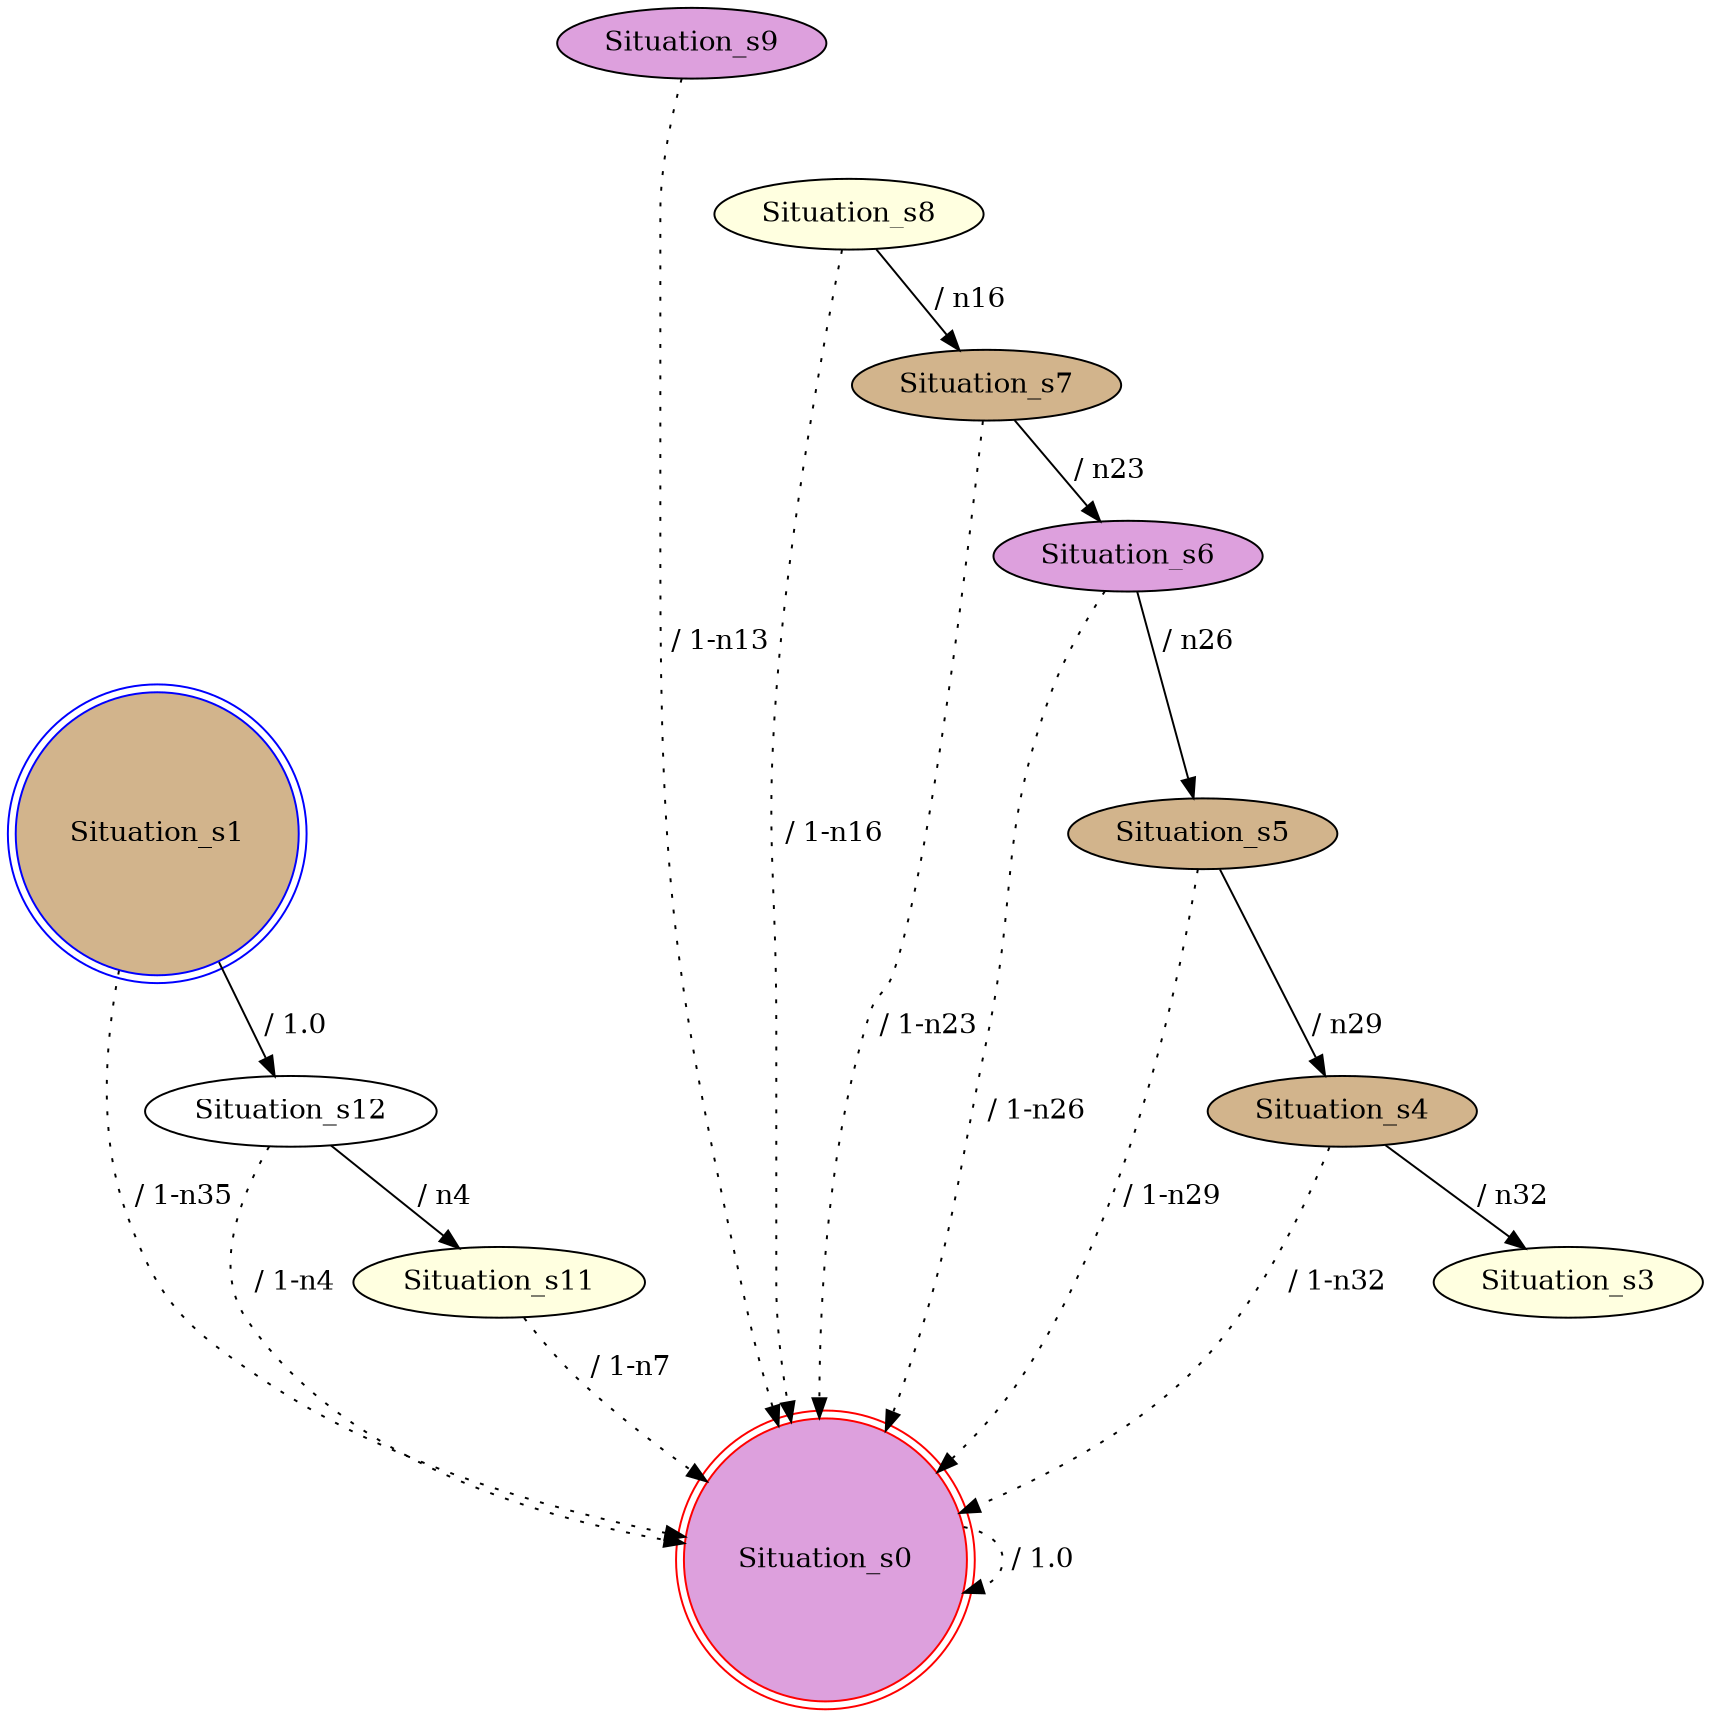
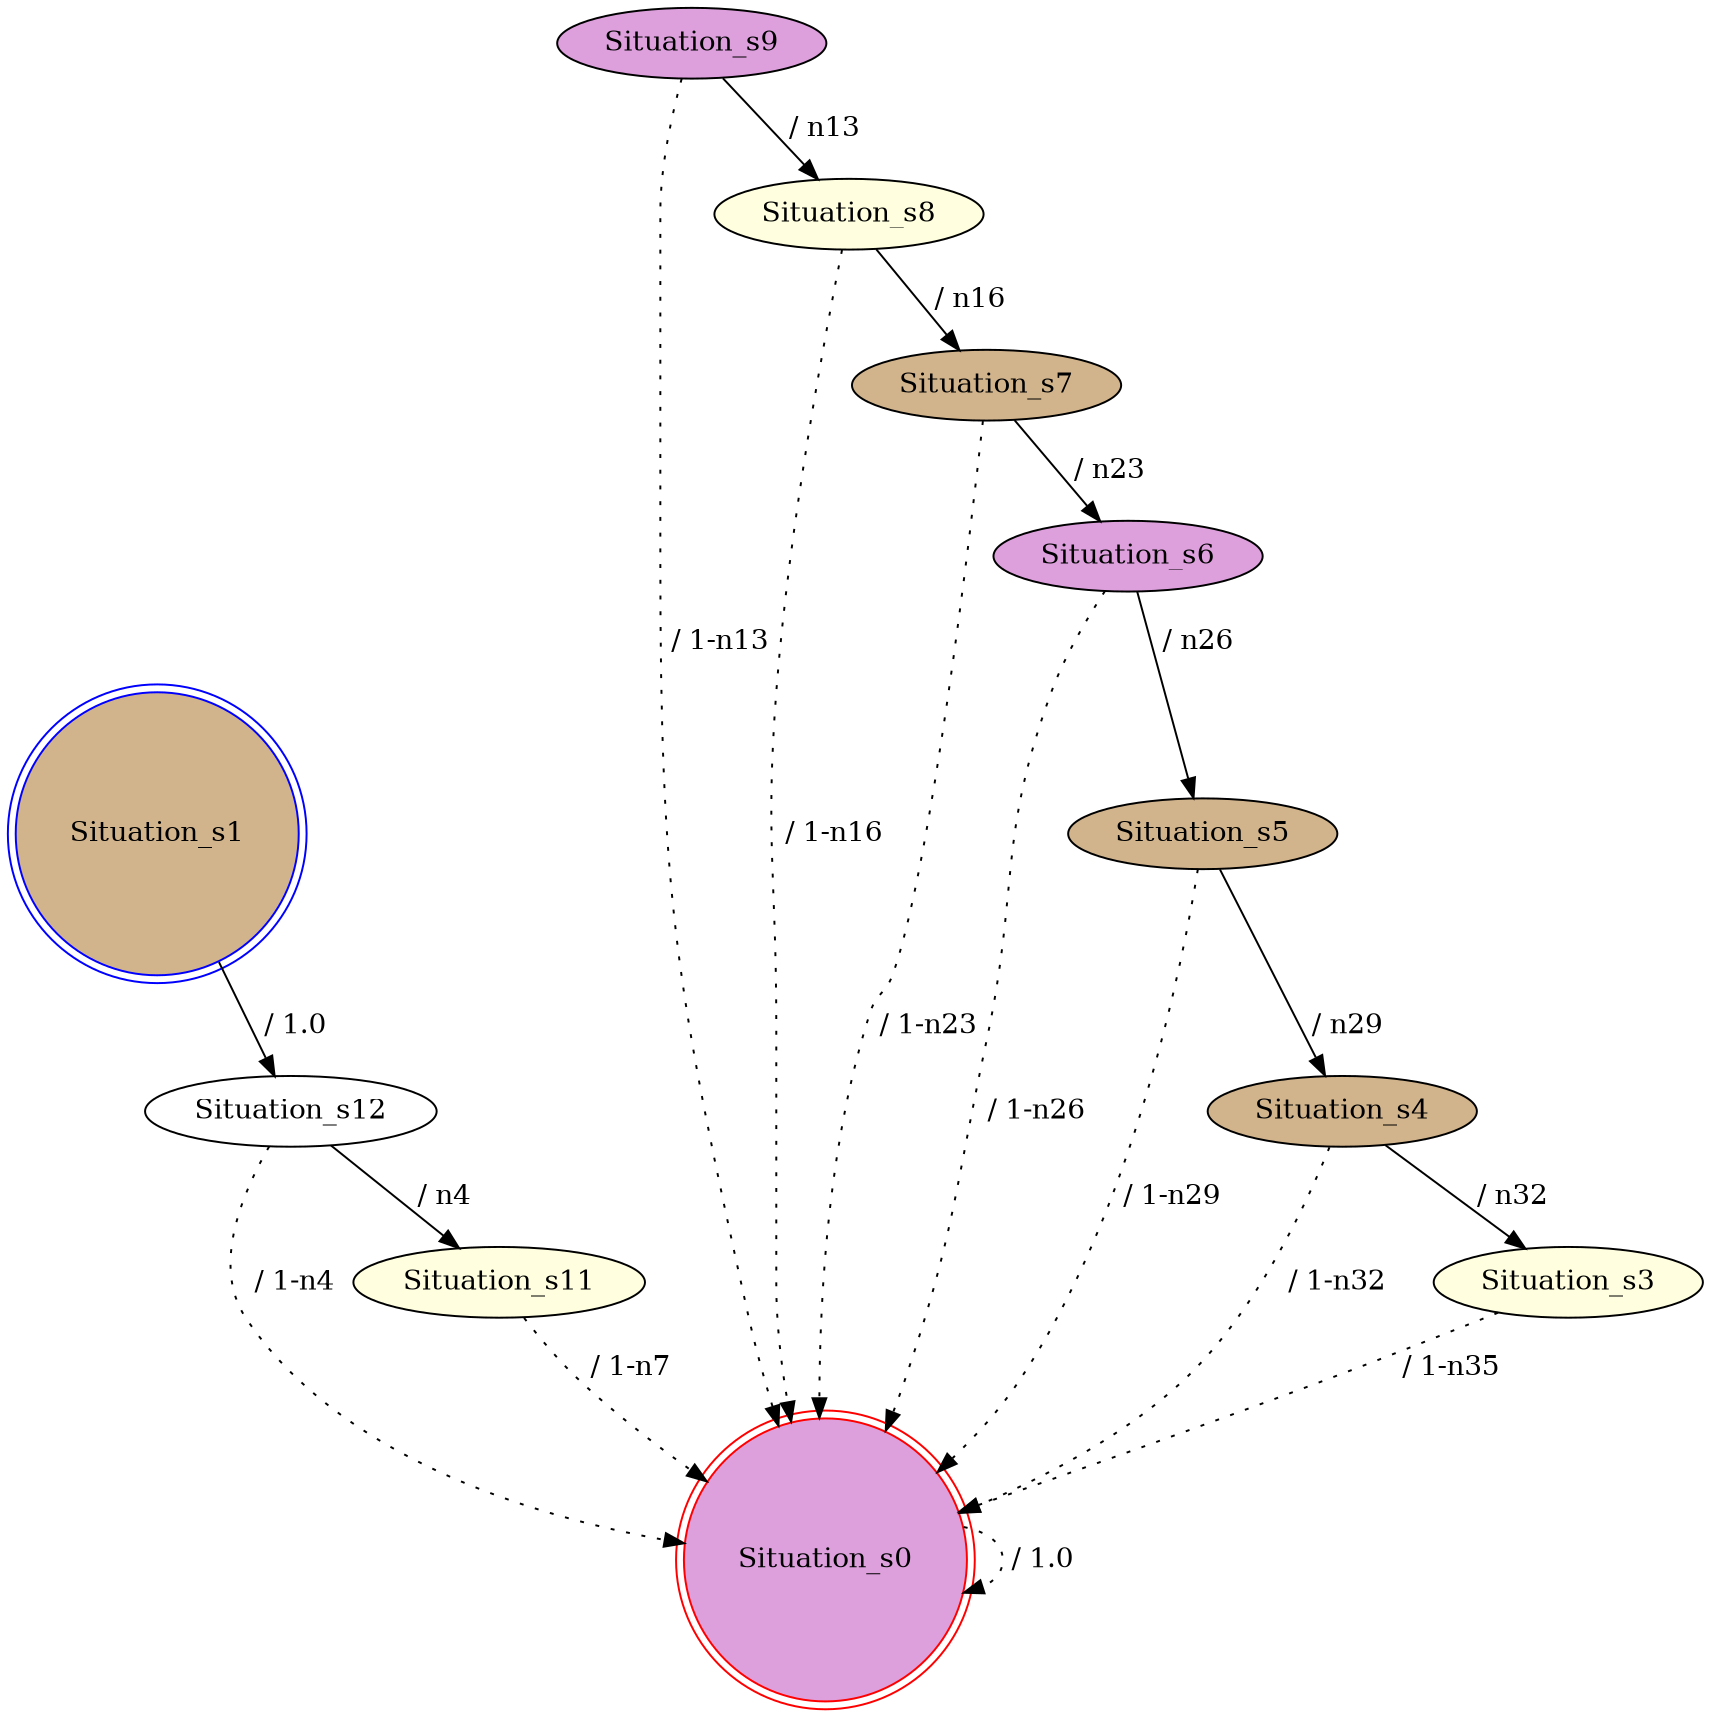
edge "Situation_s9" -> "Situation_s8": added, label "/ n13"
edge "Situation_s1" -> "Situation_s0": now "Situation_s3" -> "Situation_s0"
